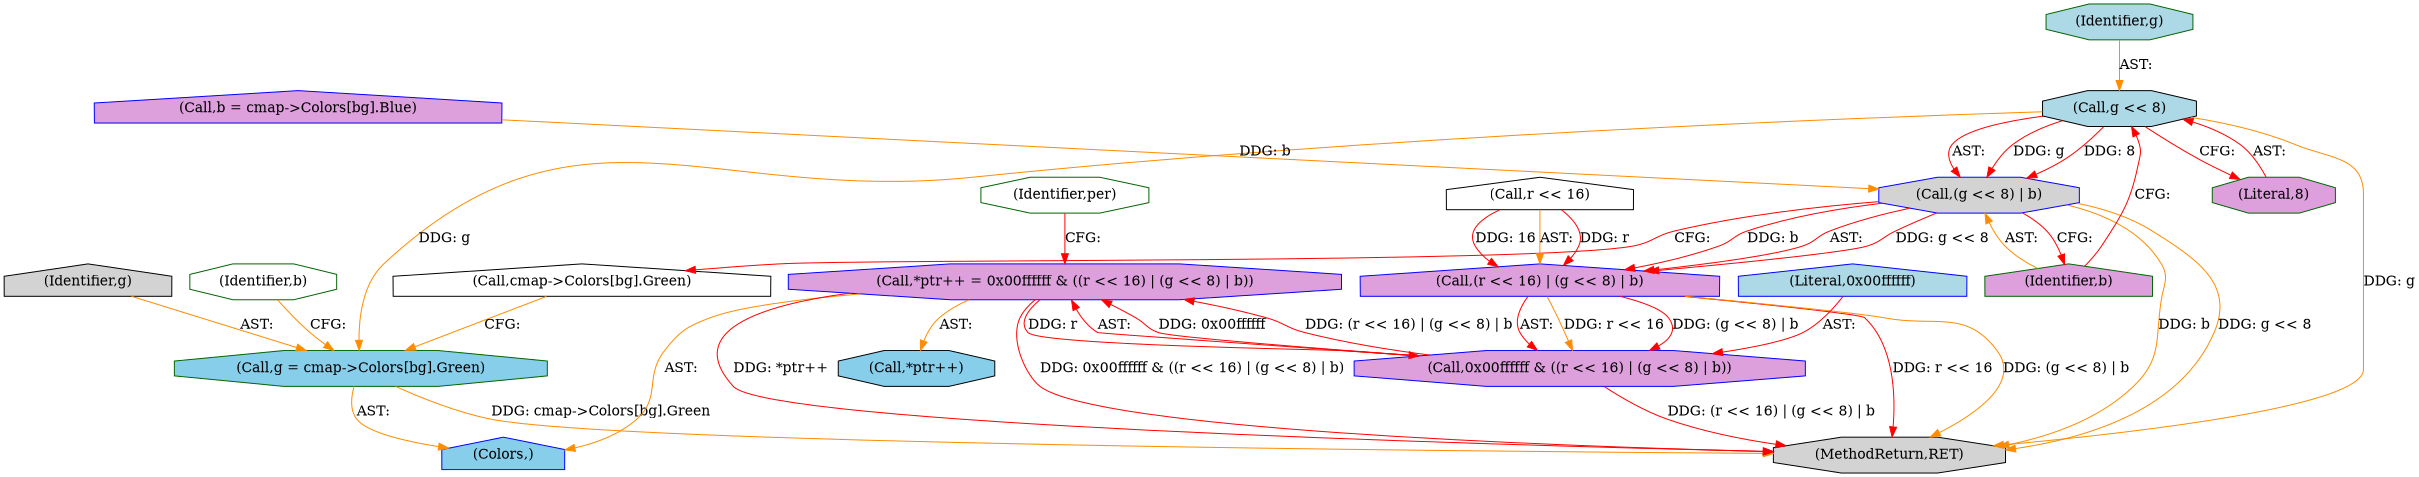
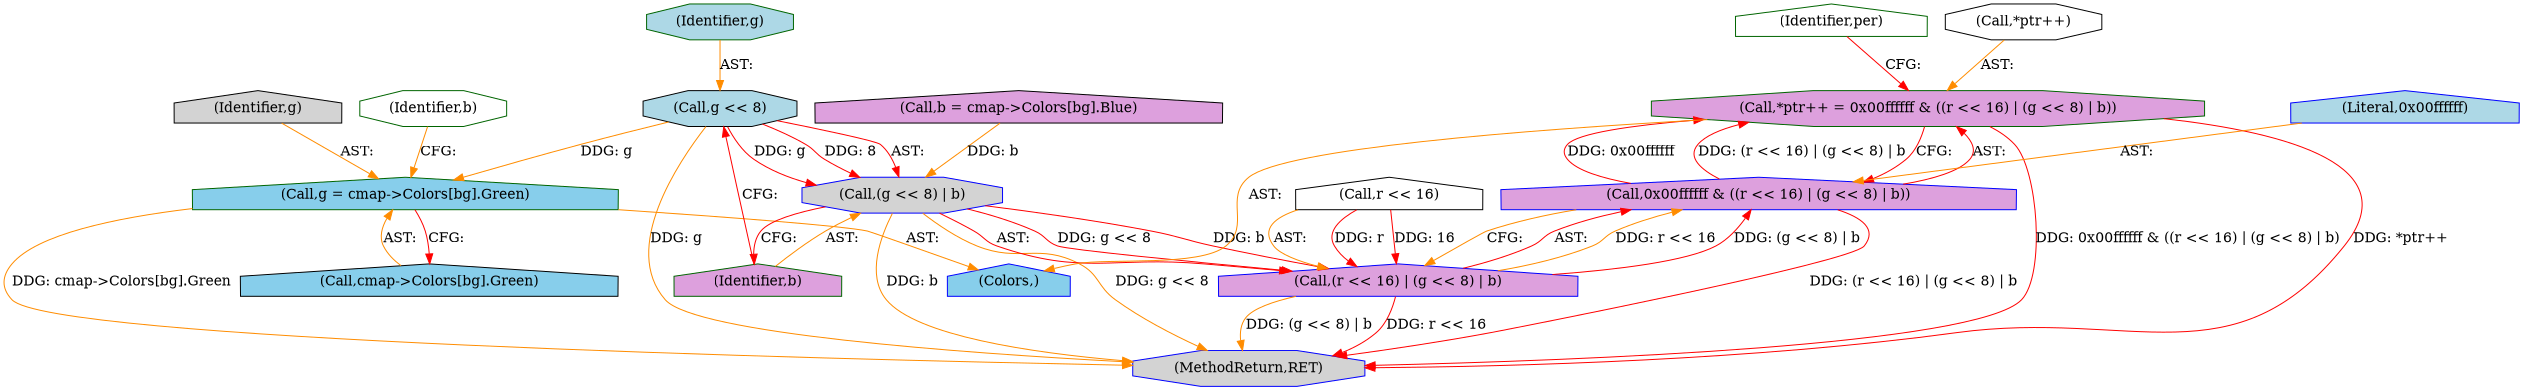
node "(Call,b = cmap->Colors[bg].Blue)": color blue -> black
node "(Identifier,per)": shape octagon -> house
node "(Literal,8)": removed
edge "(Call,0x00ffffff & ((r << 16) | (g << 8) | b))" -> "(Call,(r << 16) | (g << 8) | b)": added, label "CFG:"
edge "(Call,(g << 8) | b)" -> "(Call,cmap->Colors[bg].Green)": now "(Call,g = cmap->Colors[bg].Green)" -> "(Call,cmap->Colors[bg].Green)"
node "(Call,cmap->Colors[bg].Green)": fillcolor white -> skyblue
node "(Call,*ptr++ = 0x00ffffff & ((r << 16) | (g << 8) | b))": color blue -> darkgreen
edge "(Call,*ptr++ = 0x00ffffff & ((r << 16) | (g << 8) | b))" -> "(Call,*ptr++)": reversed
edge "(Call,cmap->Colors[bg].Green)" -> "(Call,g = cmap->Colors[bg].Green)": label "CFG: " -> "AST: "
edge "(Call,*ptr++ = 0x00ffffff & ((r << 16) | (g << 8) | b))" -> "(Call,0x00ffffff & ((r << 16) | (g << 8) | b))": label "DDG: r" -> "CFG: "
edge "(Literal,0x00ffffff)" -> "(Call,0x00ffffff & ((r << 16) | (g << 8) | b))": color red -> darkorange
node "(Call,g = cmap->Colors[bg].Green)": shape octagon -> house
node "(Call,*ptr++)": fillcolor skyblue -> white
node "(Call,0x00ffffff & ((r << 16) | (g << 8) | b))": shape octagon -> house
node "(MethodReturn,RET)": color black -> blue
